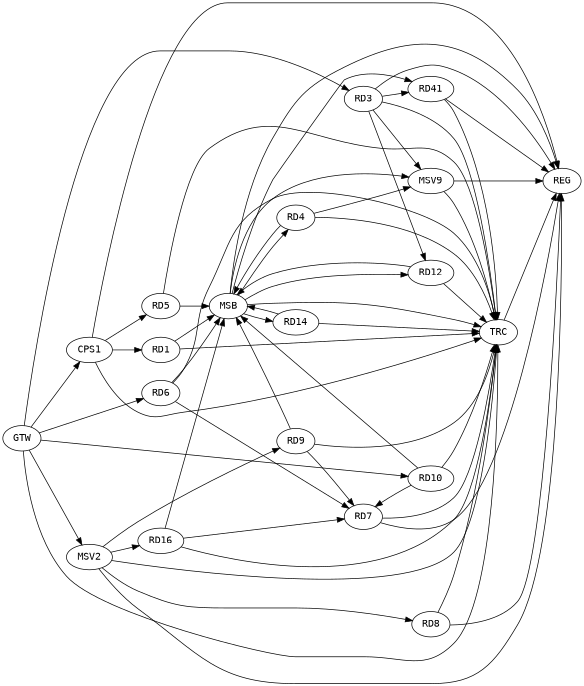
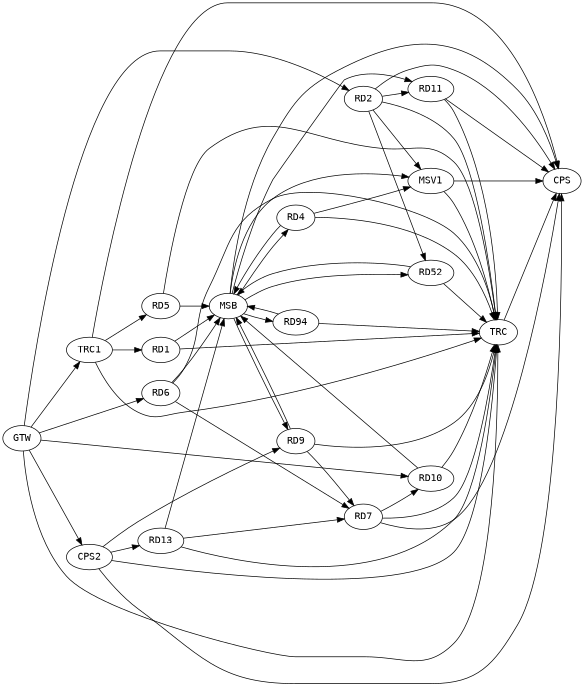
node "RD41": label "RD41" -> "RD11"
node "RD3": label "RD3" -> "RD2"
node "MSV9": label "MSV9" -> "MSV1"
node "REG": label "REG" -> "CPS"
node "RD12": label "RD12" -> "RD52"
edge "MSB" -> "TRC": now "MSB" -> "RD9"
node "RD14": label "RD14" -> "RD94"
node "CPS1": label "CPS1" -> "TRC1"
edge "RD10" -> "RD7": reversed
node "RD16": label "RD16" -> "RD13"
node "MSV2": label "MSV2" -> "CPS2"
node "RD8": removed
